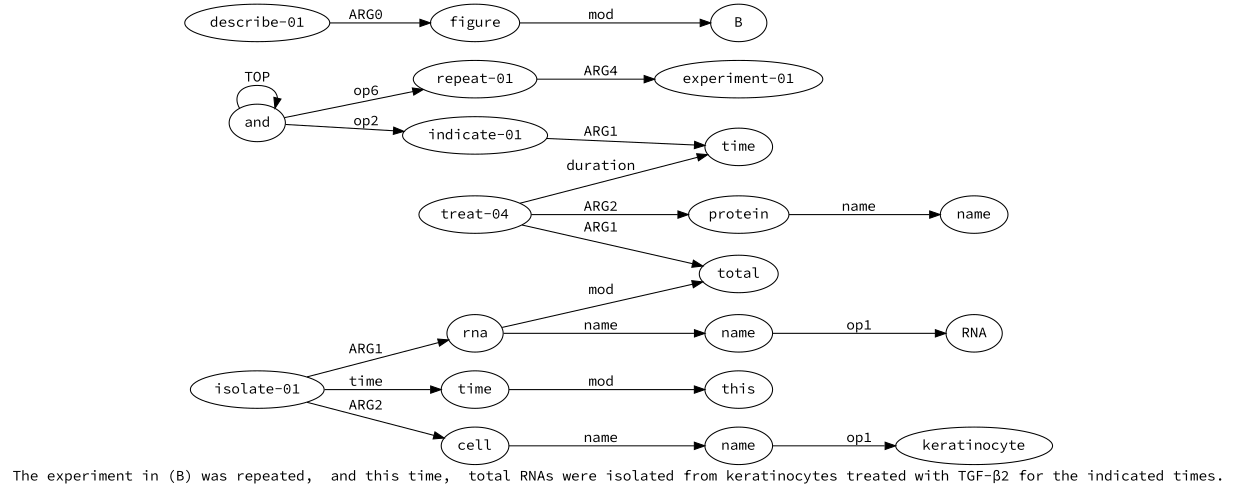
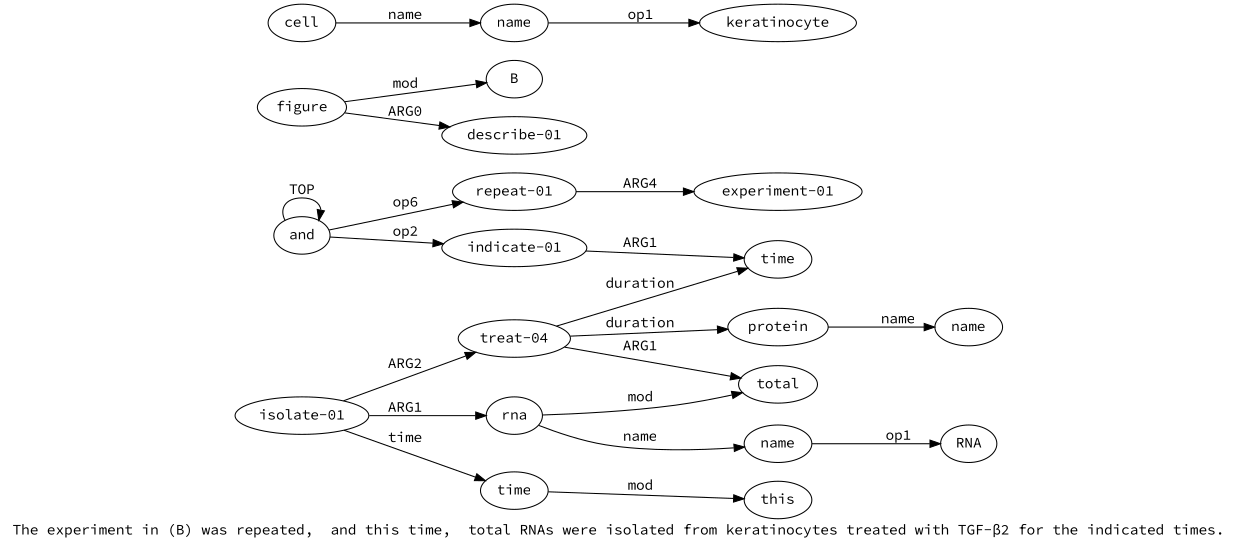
edge "describe-01" -> "figure": reversed
edge "treat-04" -> "protein": label "ARG2" -> "duration"
edge "isolate-01" -> "cell": now "isolate-01" -> "treat-04"
